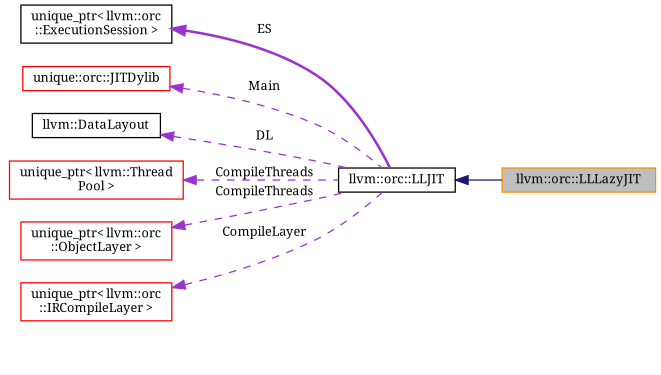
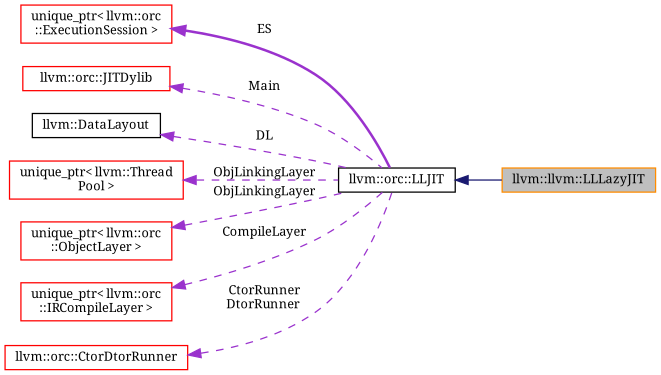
node "unique_ptr< llvm::orc ::ExecutionSession >": color black -> red
node "unique::orc::JITDylib": label "unique::orc::JITDylib" -> "llvm::orc::JITDylib"
edge "llvm::orc::LLJIT" -> "unique_ptr< llvm::Thread Pool >": label " CompileThreads" -> " ObjLinkingLayer"
node "llvm::orc::LLLazyJIT": label "llvm::orc::LLLazyJIT" -> "llvm::llvm::LLLazyJIT"
edge "llvm::orc::LLJIT" -> "unique_ptr< llvm::orc ::ObjectLayer >": label " CompileThreads" -> " ObjLinkingLayer"
node "llvm::orc::CtorDtorRunner": added
